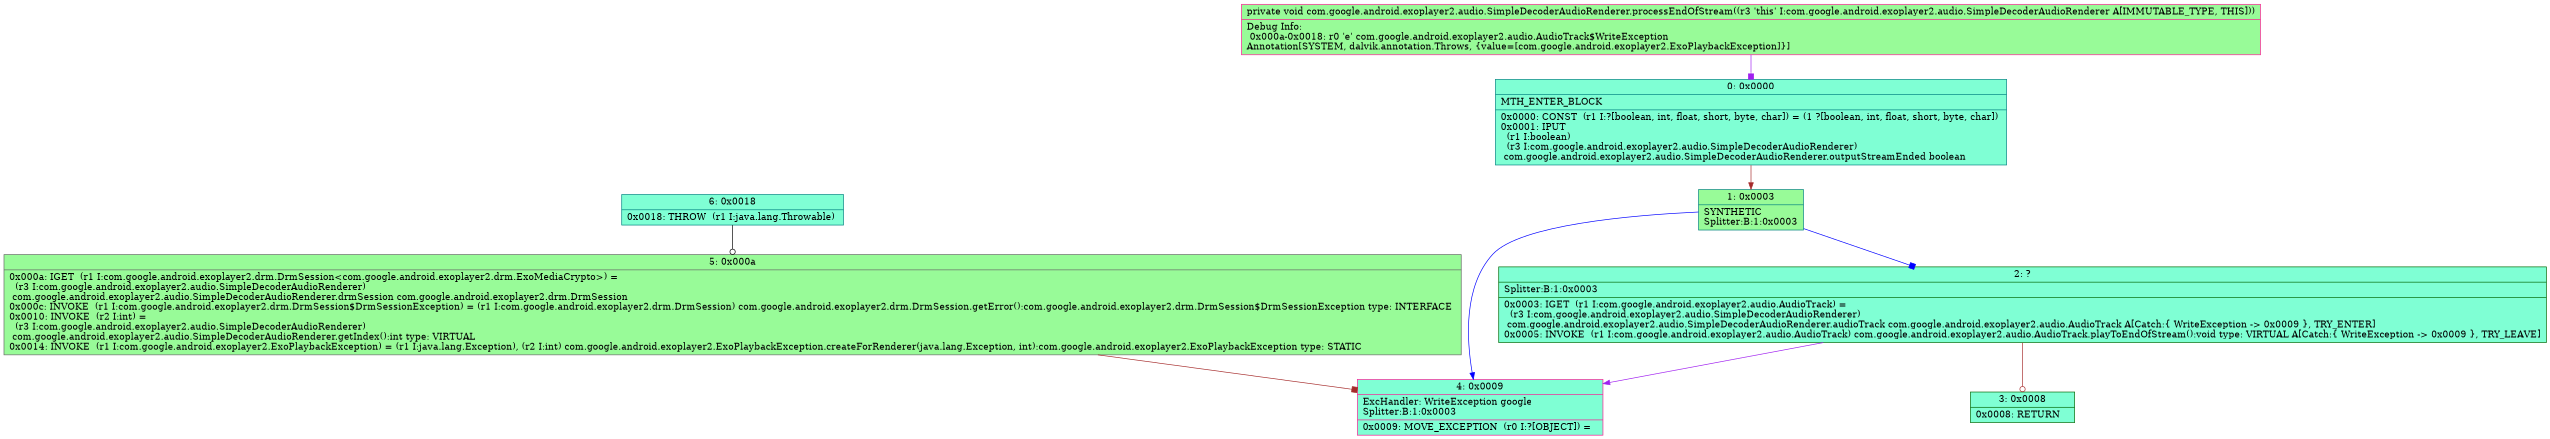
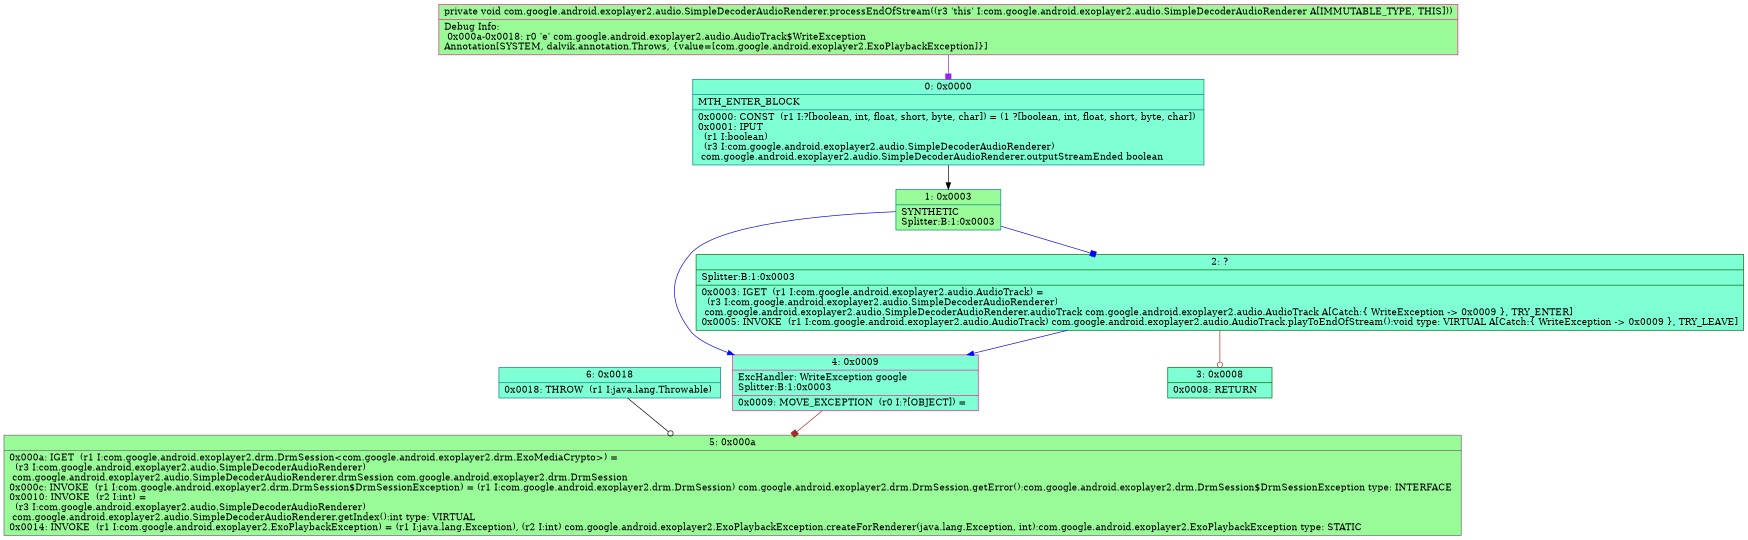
edge "0: 0x0000" -> "1: 0x0003": color brown -> black
edge "2: ?" -> "4: 0x0009": color purple -> blue
edge "5: 0x000a" -> "4: 0x0009": reversed
